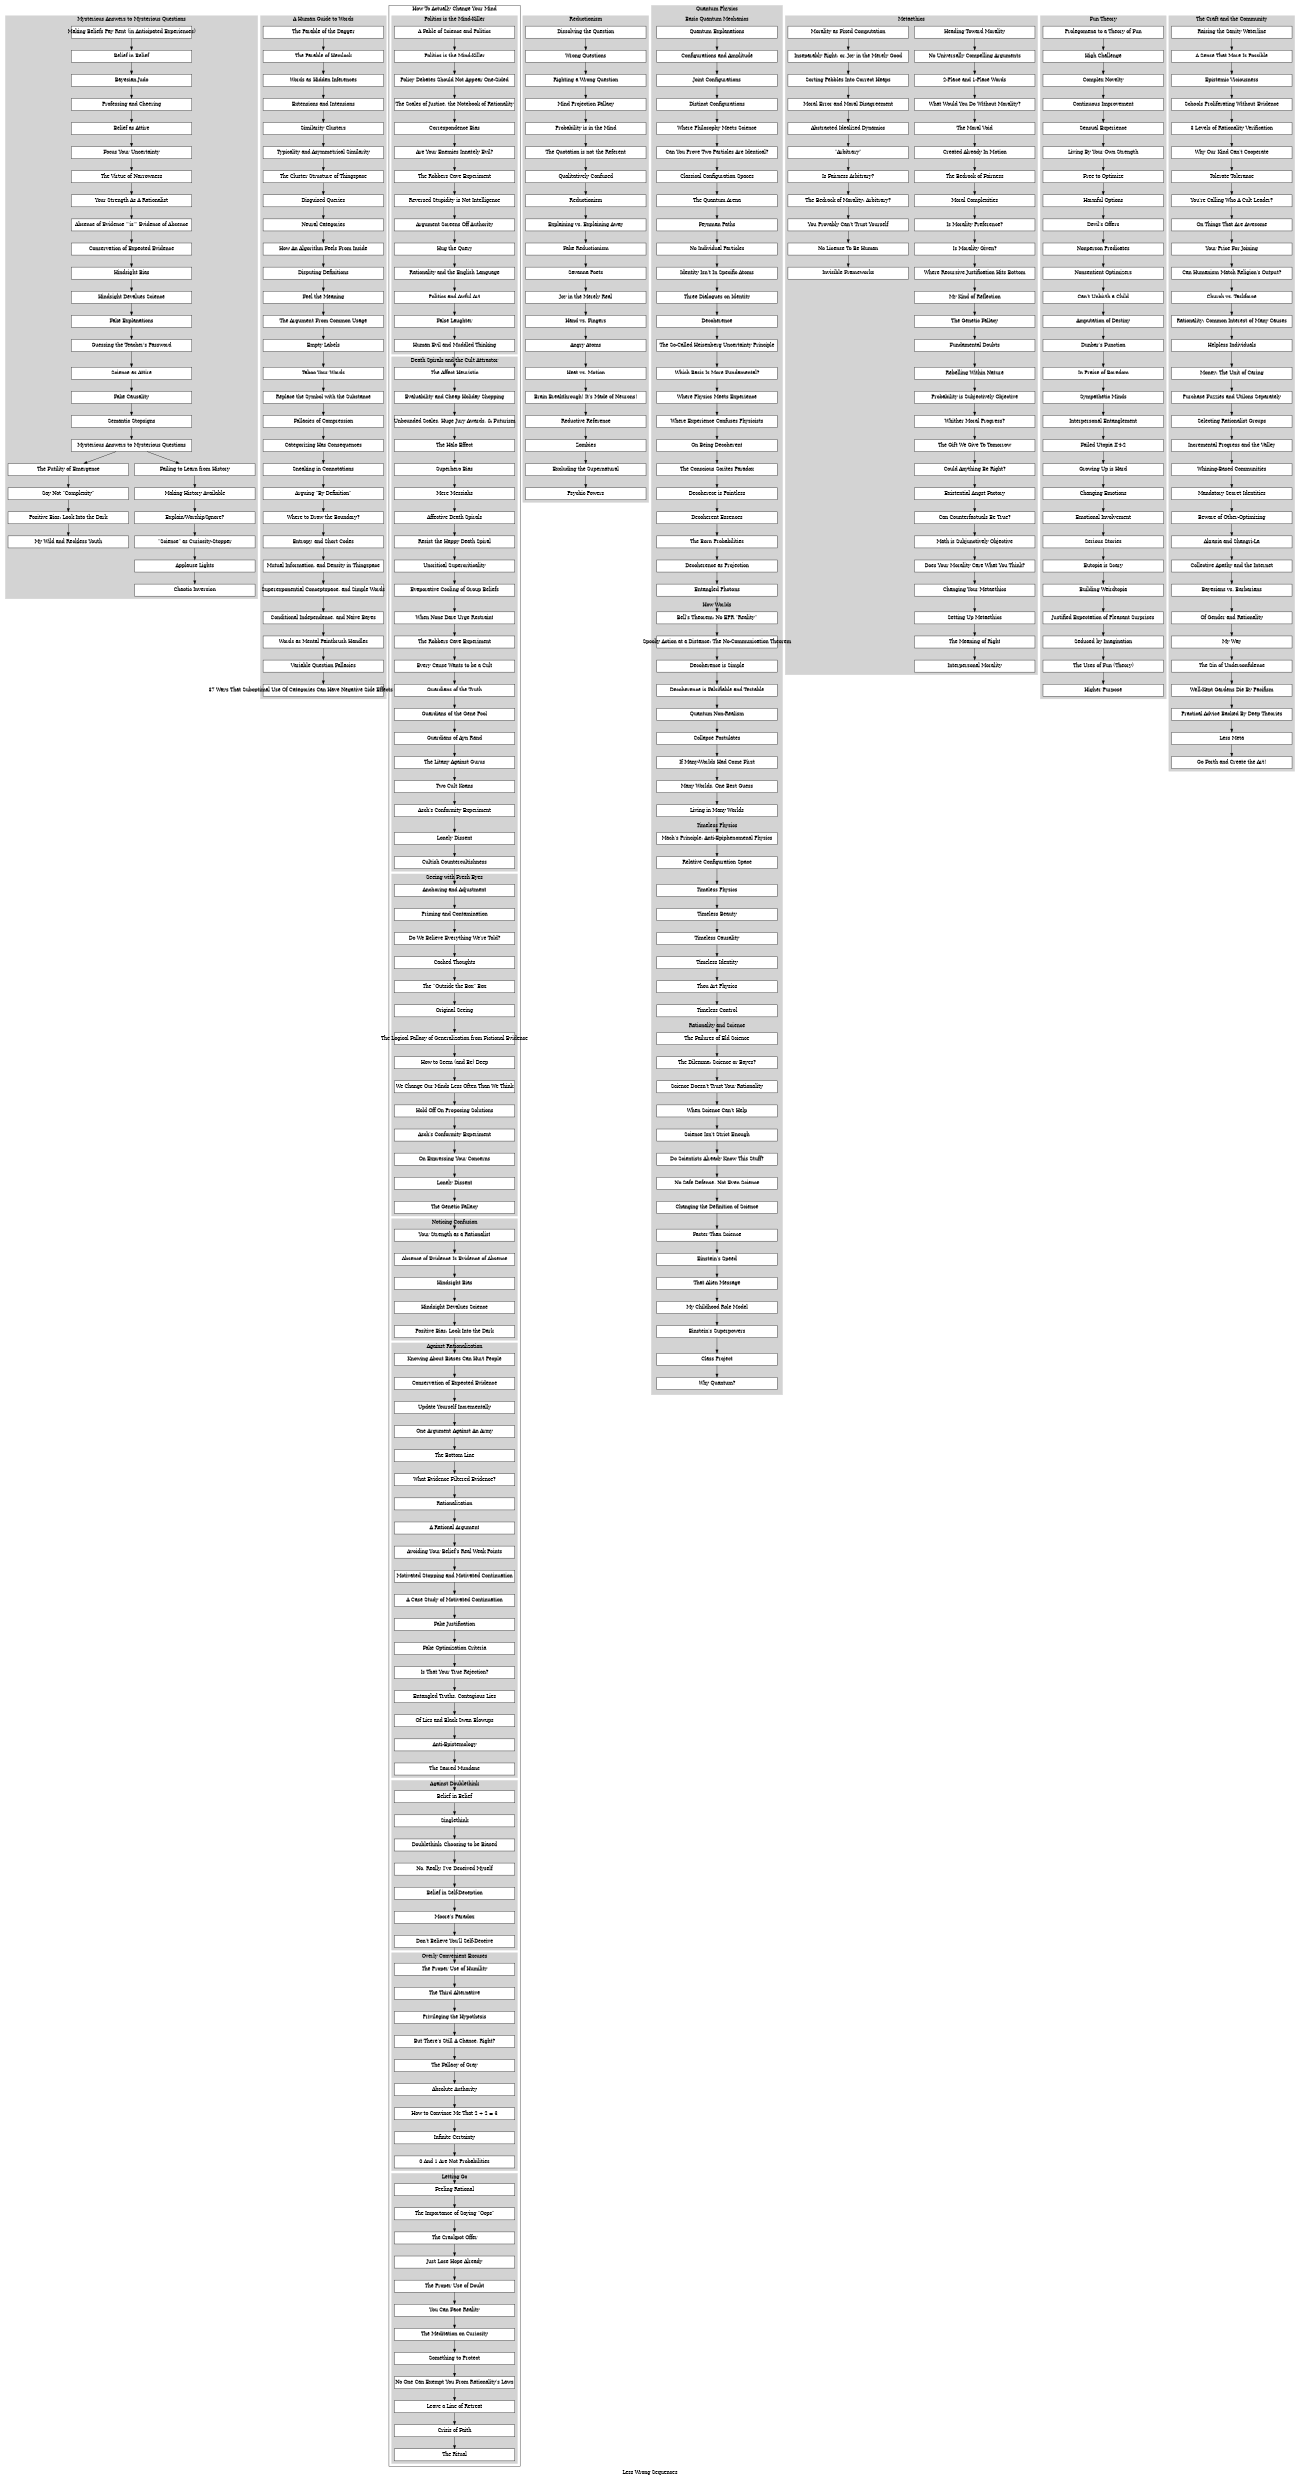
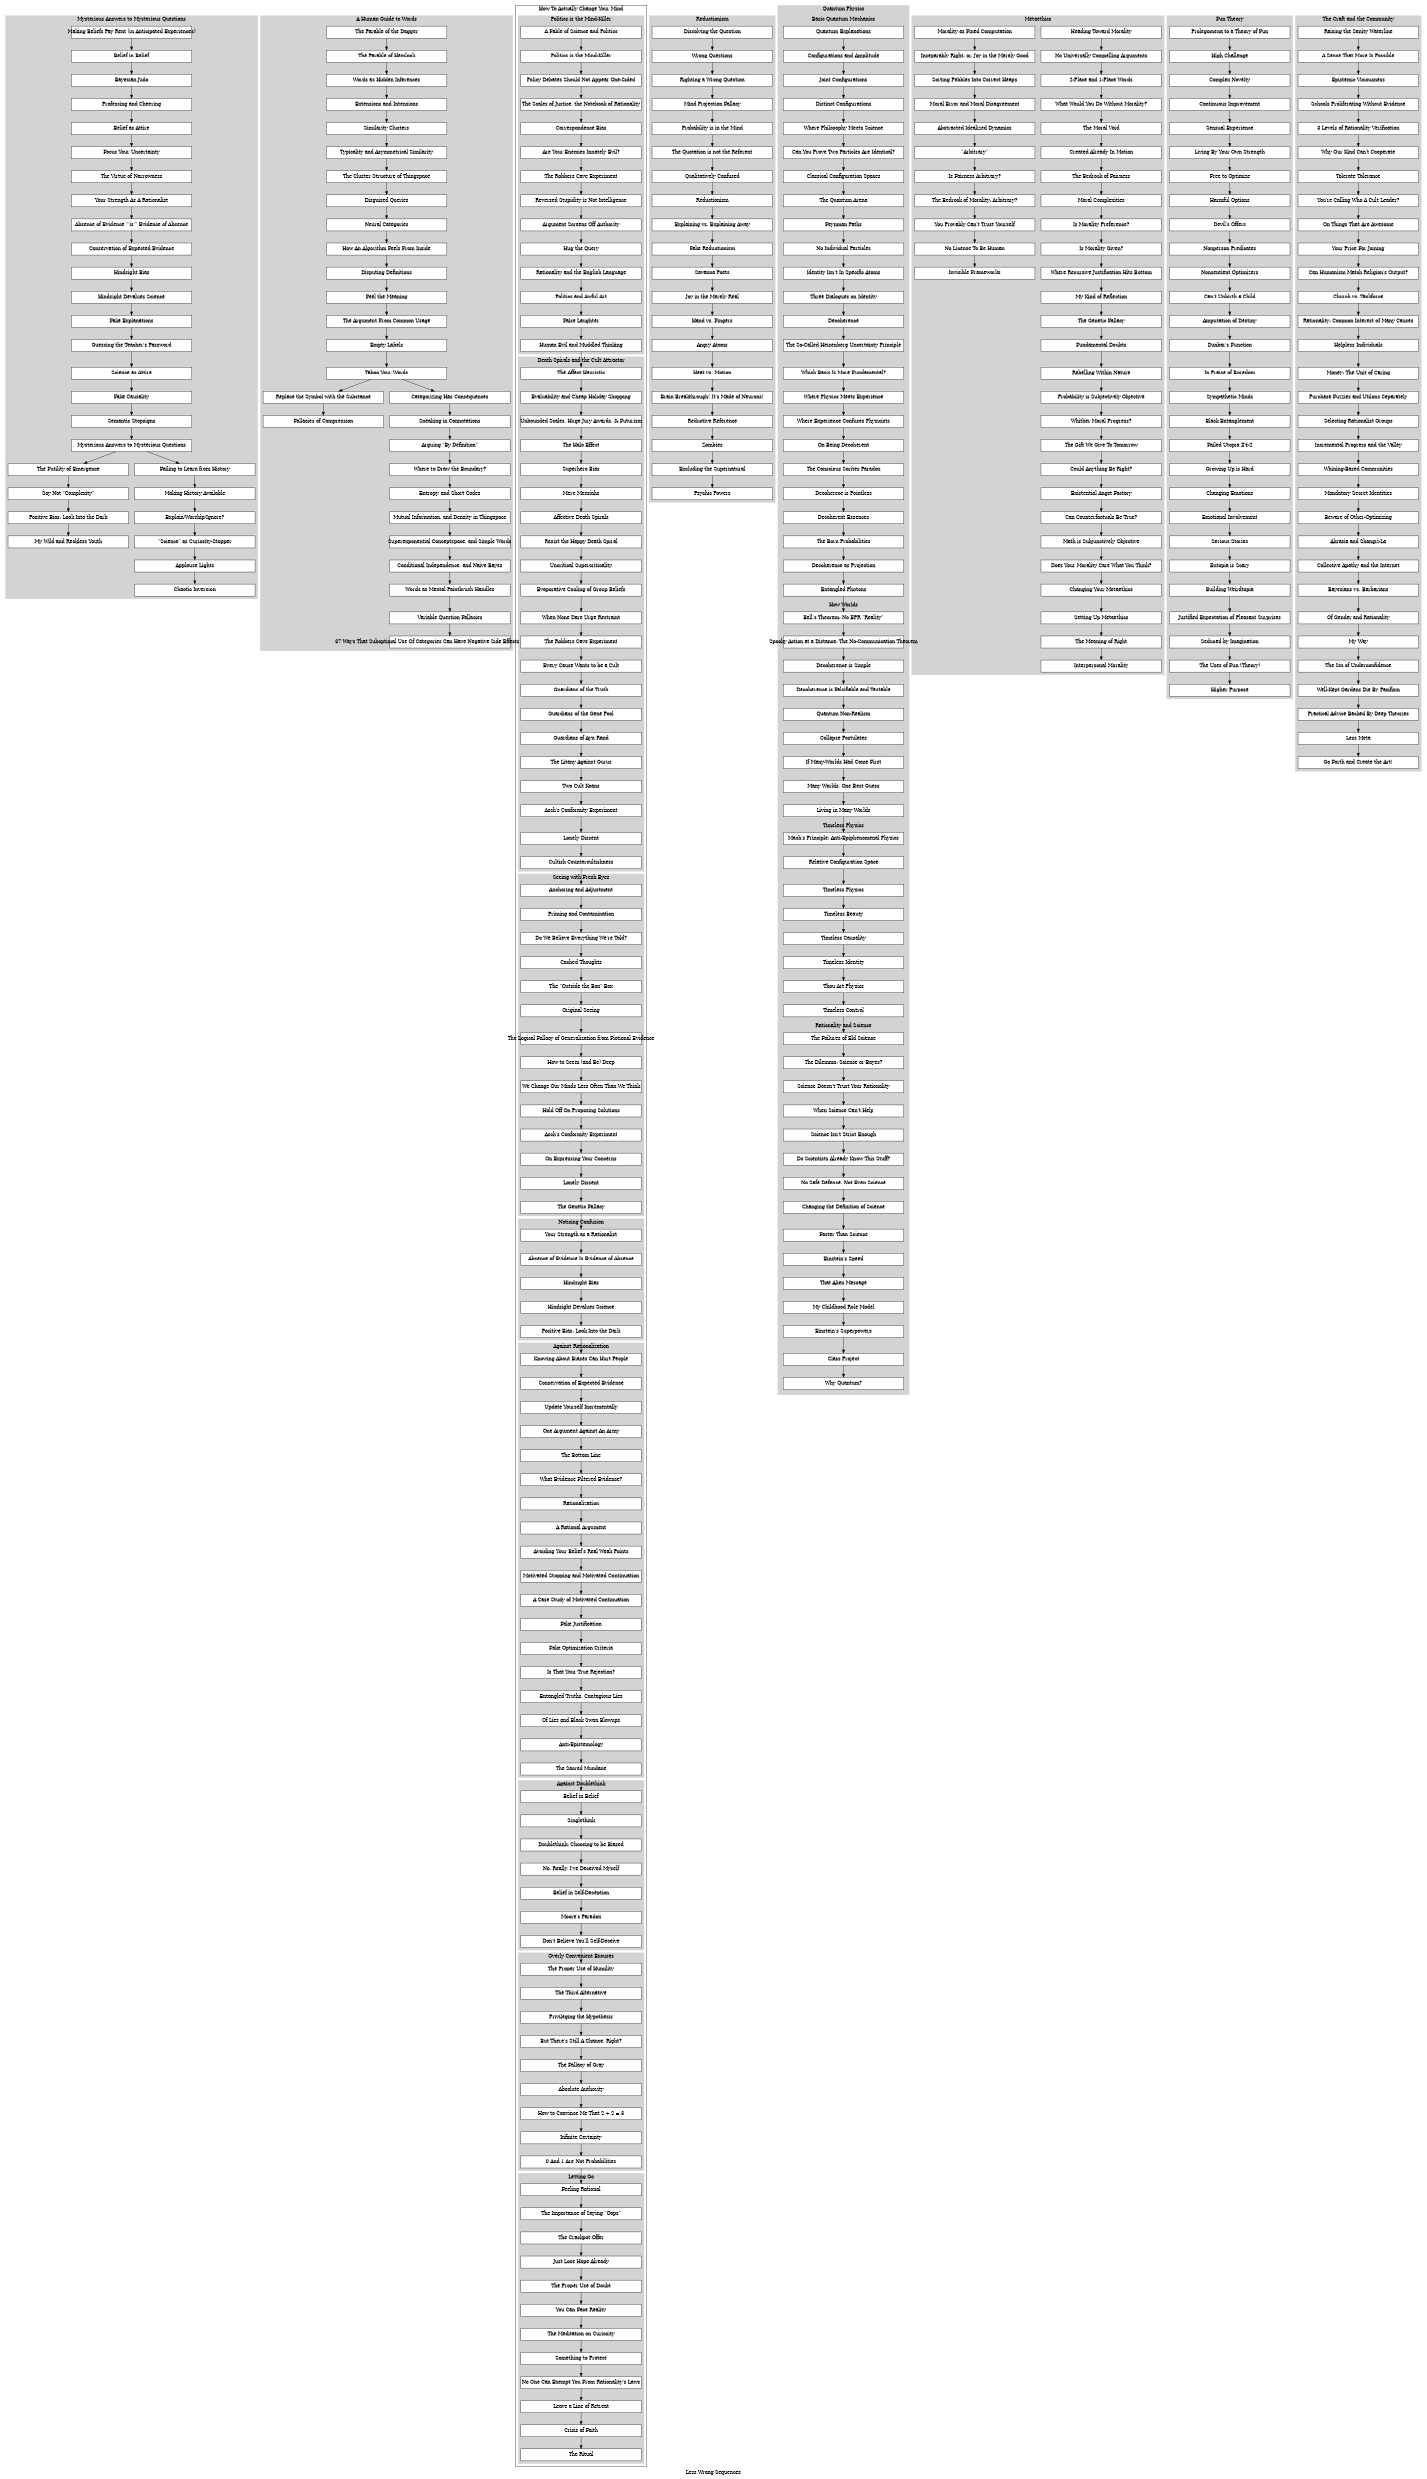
node "Interpersonal Entanglement": label "Interpersonal Entanglement" -> "Black Entanglement"
edge "Fallacies of Compression" -> "Categorizing Has Consequences": now "Taboo Your Words" -> "Categorizing Has Consequences"
